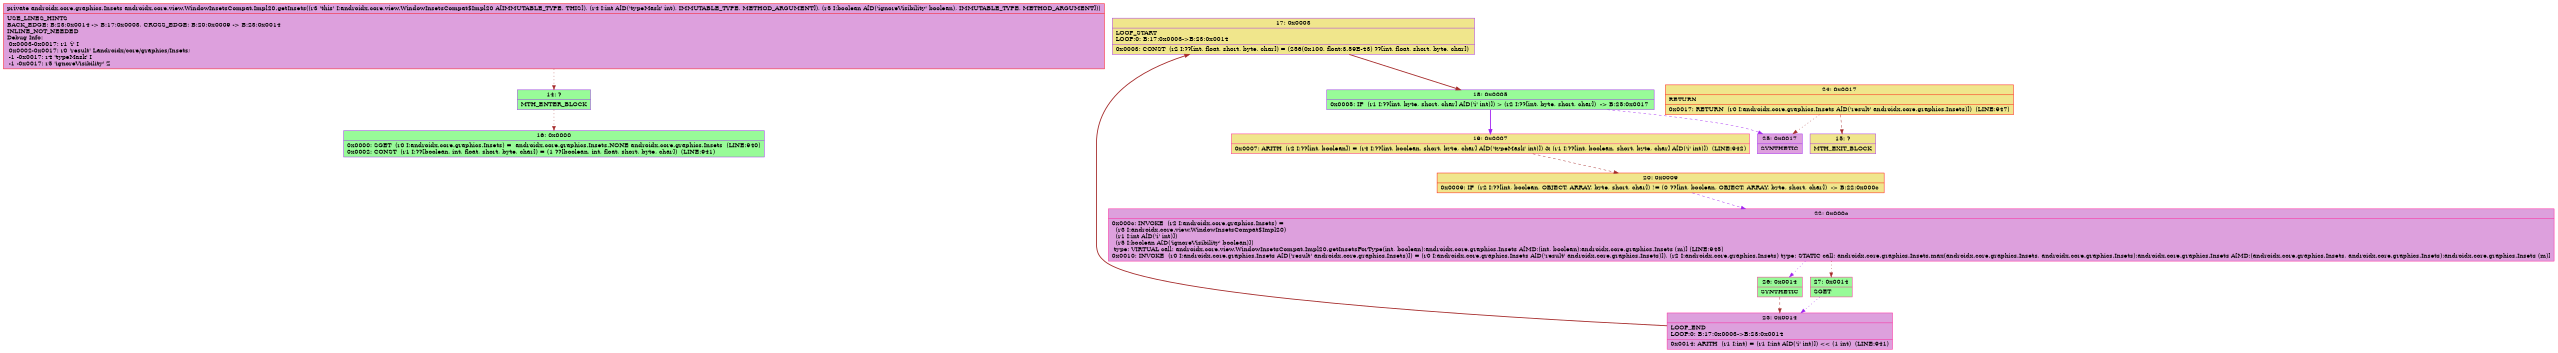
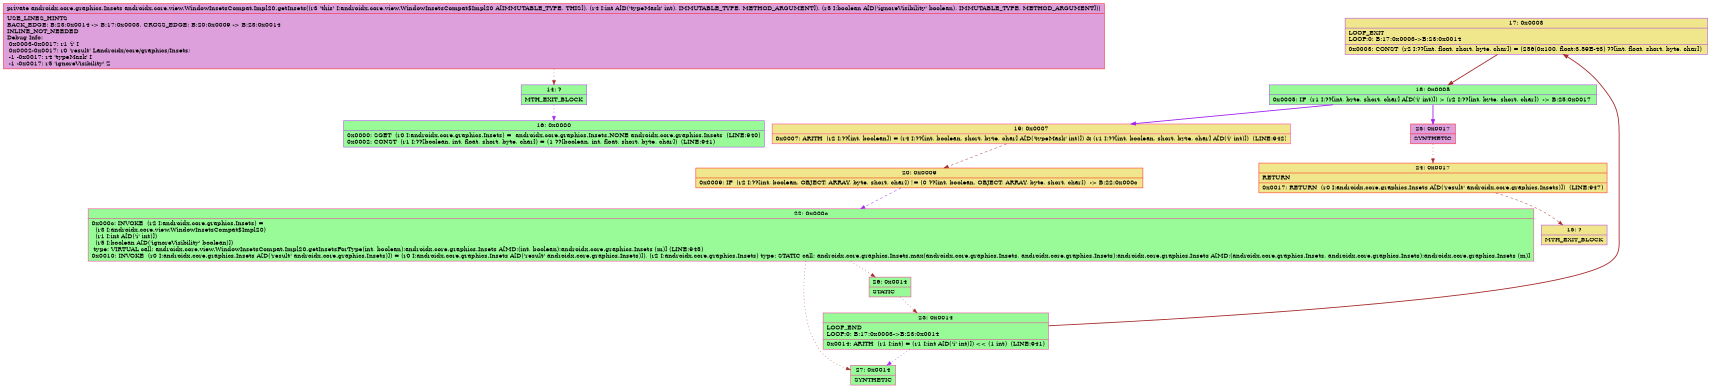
node "17: 0x0003": text "LOOP_START" -> "LOOP_EXIT"
node "14: ?": text "MTH_ENTER_BLOCK" -> "MTH_EXIT_BLOCK"
edge "14: ?" -> "16: 0x0000": color brown -> purple
edge "18: 0x0005" -> "25: 0x0017": style dashed -> bold
edge "24: 0x0017" -> "25: 0x0017": reversed
node "25: 0x0017": color purple -> red
node "22: 0x000c": fillcolor plum -> palegreen
edge "22: 0x000c" -> "26: 0x0014": color purple -> brown
node "26: 0x0014": text "SYNTHETIC" -> "STATIC"
node "27: 0x0014": text "SGET" -> "SYNTHETIC"
edge "26: 0x0014" -> "23: 0x0014": style dashed -> dotted
edge "27: 0x0014" -> "23: 0x0014": reversed
node "23: 0x0014": fillcolor plum -> palegreen
